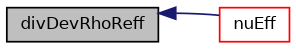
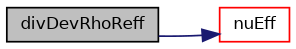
edge "nuEff" -> "divDevRhoReff": reversed
